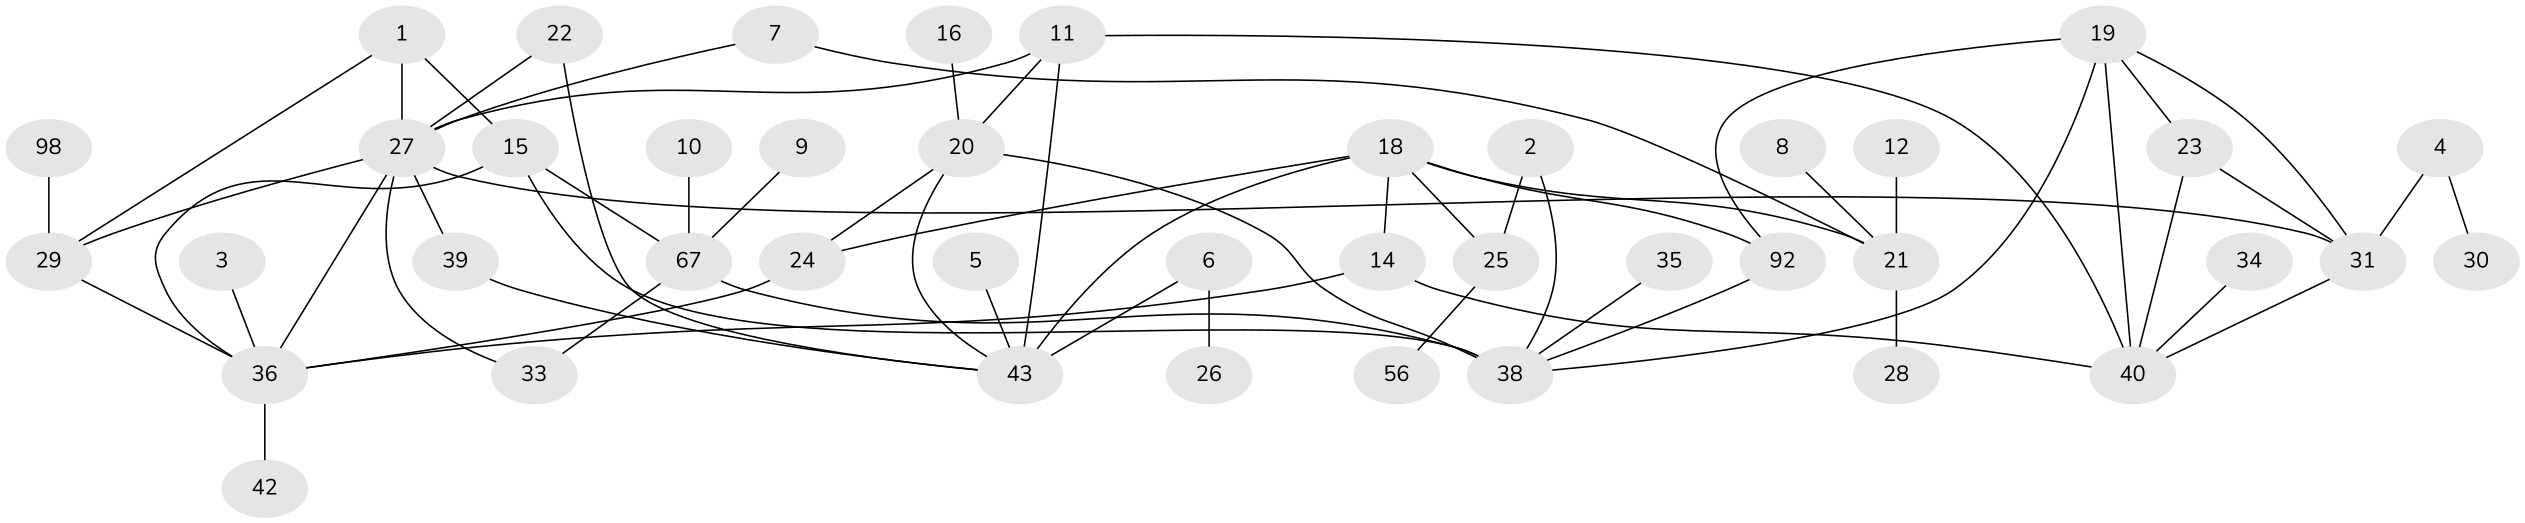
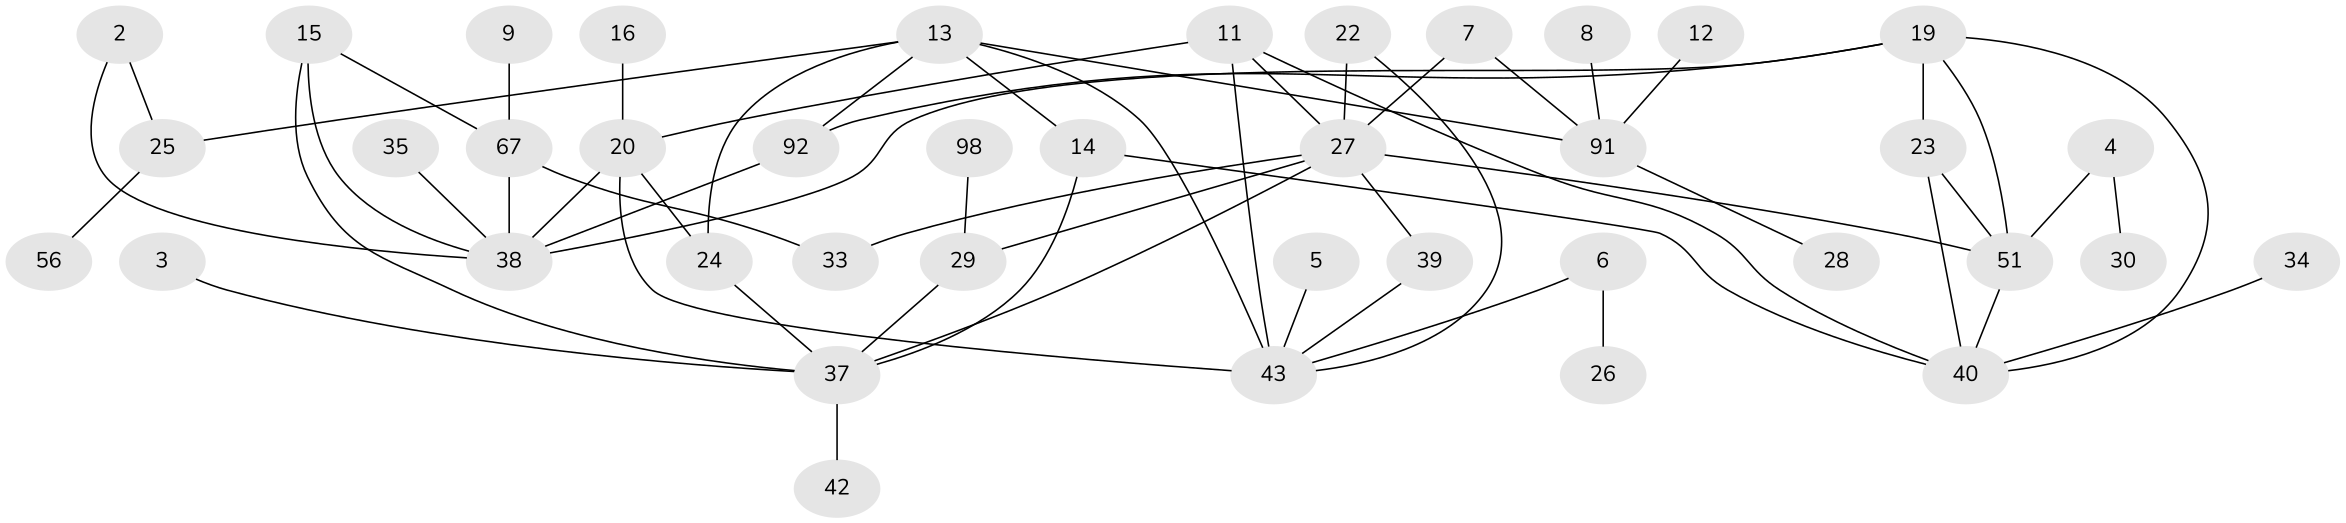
node "1": removed
node "10": removed
node "18": label "18" -> "13"
node "21": label "21" -> "91"
node "31": label "31" -> "51"
node "36": label "36" -> "37"
